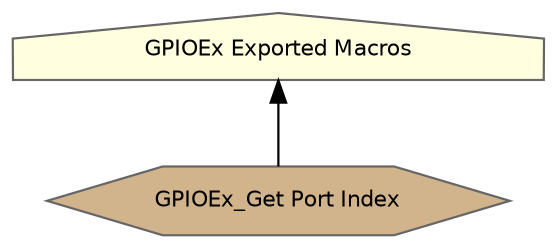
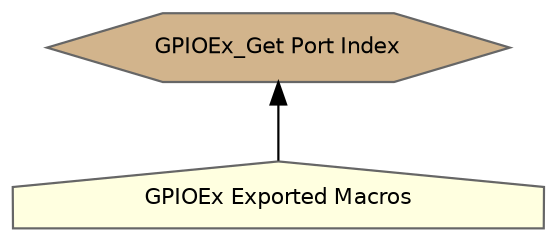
edge "GPIOEx_Get Port Index" -> "GPIOEx Exported Macros": reversed
